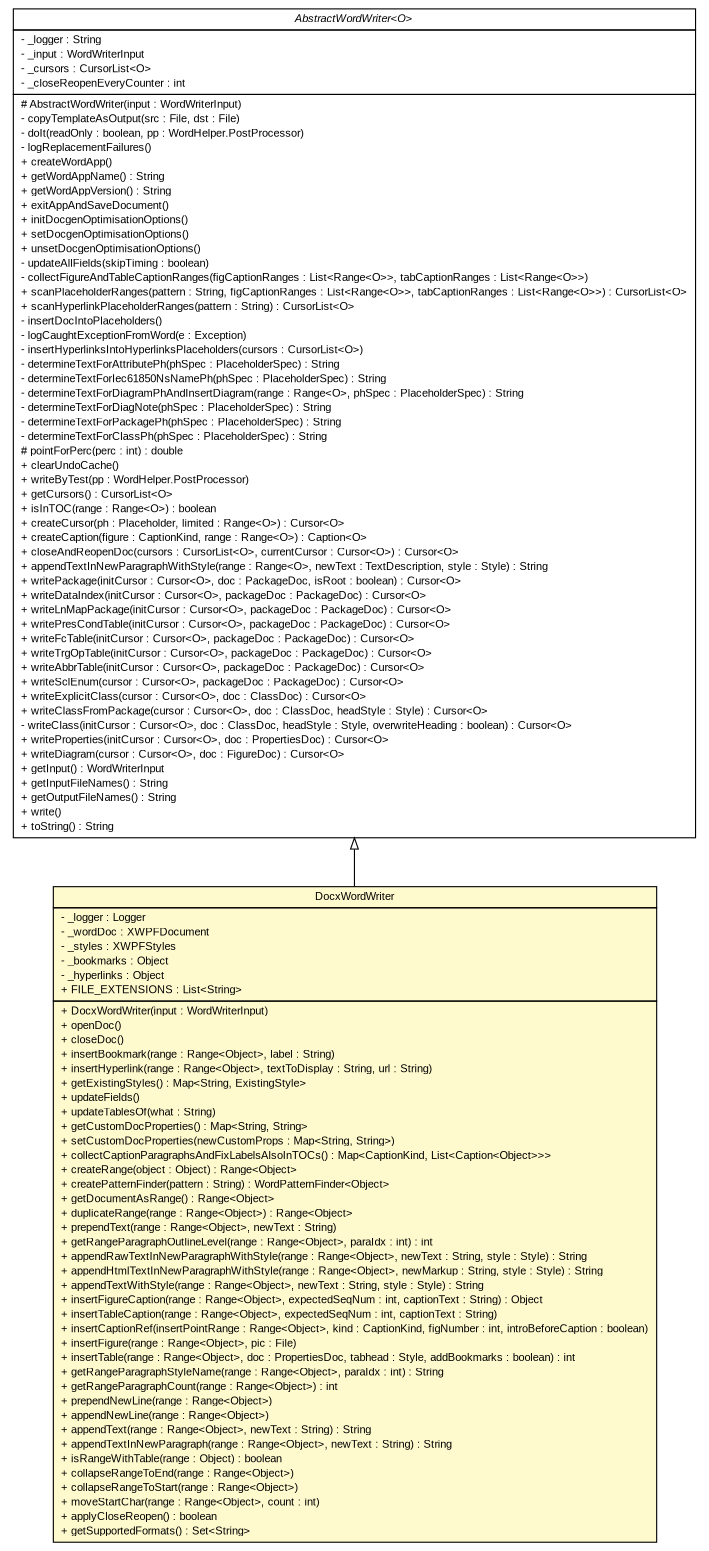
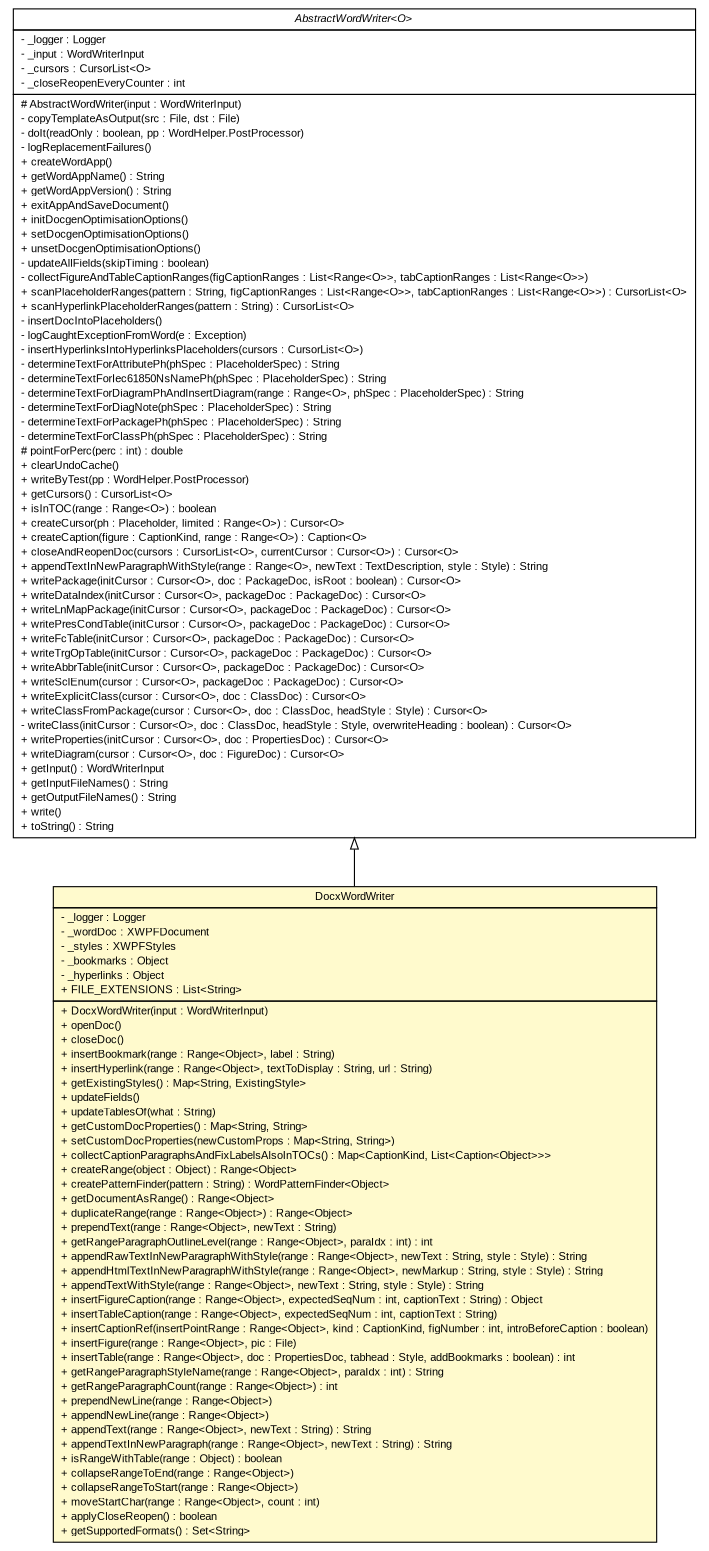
node "AbstractWordWriter<O>": text "- _logger : String" -> "- _logger : Logger"
